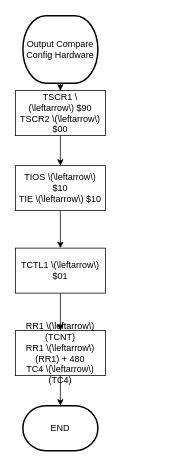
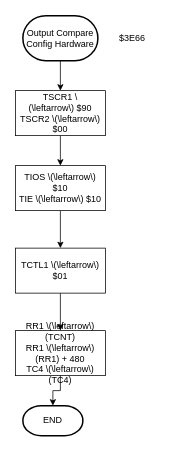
node "$3E66": added
node "Output Compare Config Hardware": size 75x68 -> 75x45
node "END": size 75x45 -> 60x30
